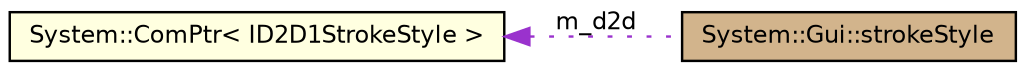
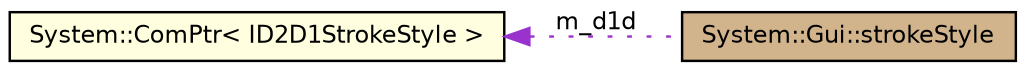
edge "System::Gui::strokeStyle" -> "System::ComPtr< ID2D1StrokeStyle >": label " m_d2d" -> " m_d1d"
